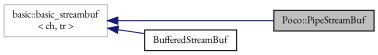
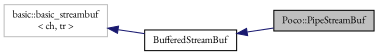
edge "Poco::PipeStreamBuf" -> "basic::basic_streambuf < ch, tr >": now "Poco::PipeStreamBuf" -> "BufferedStreamBuf"
